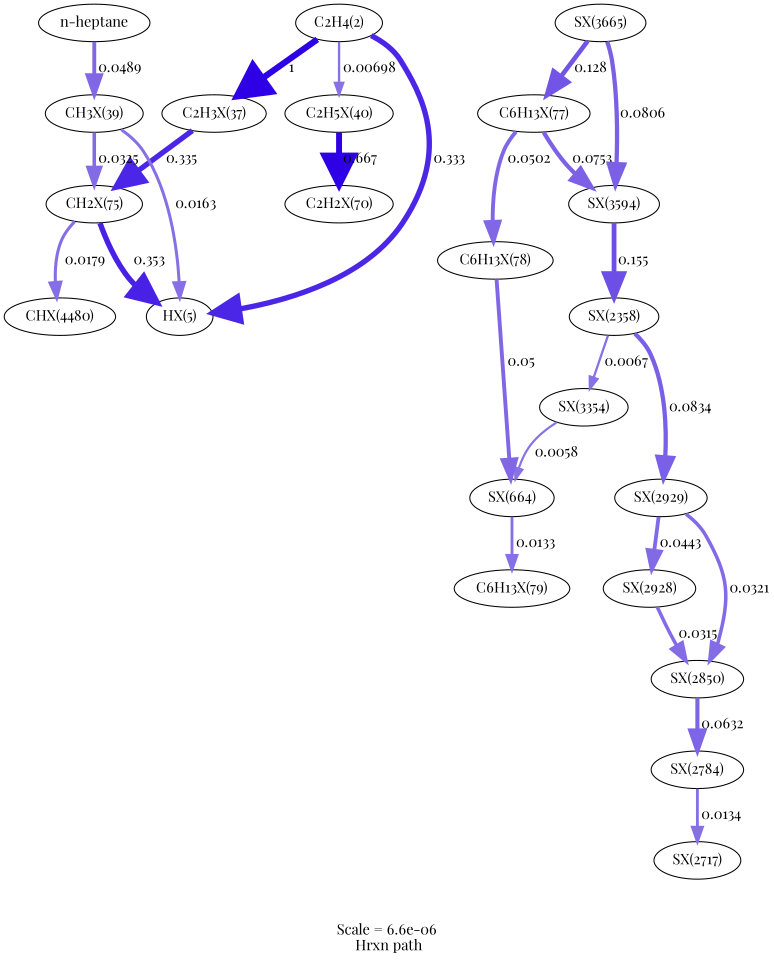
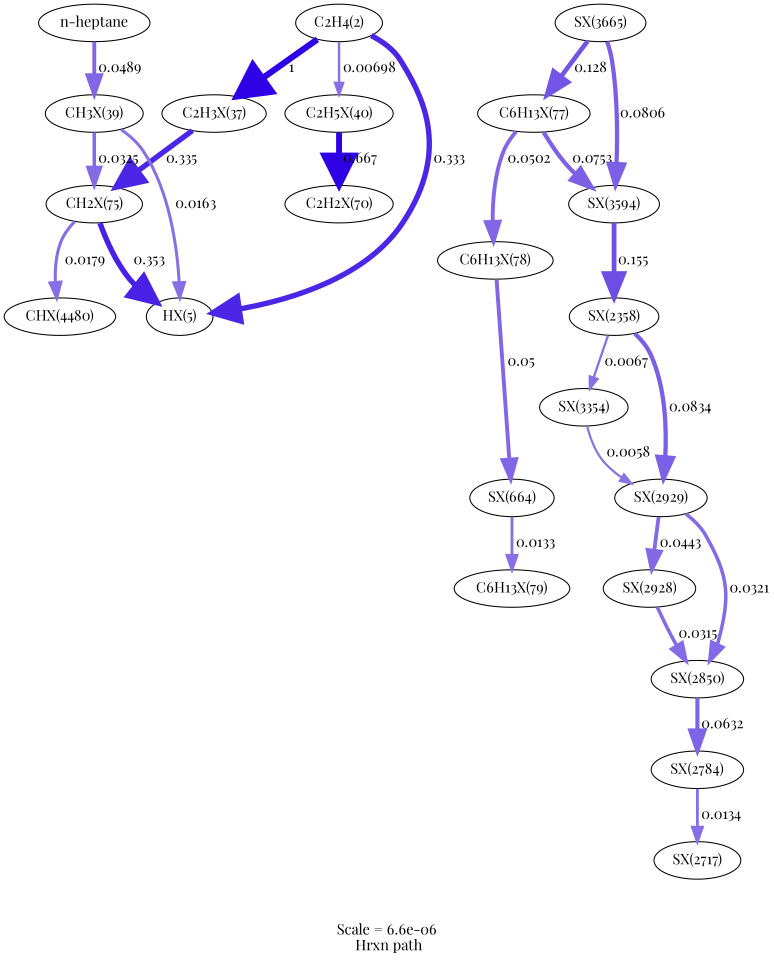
edge "SX(3354)" -> "SX(664)": now "SX(3354)" -> "SX(2929)"
